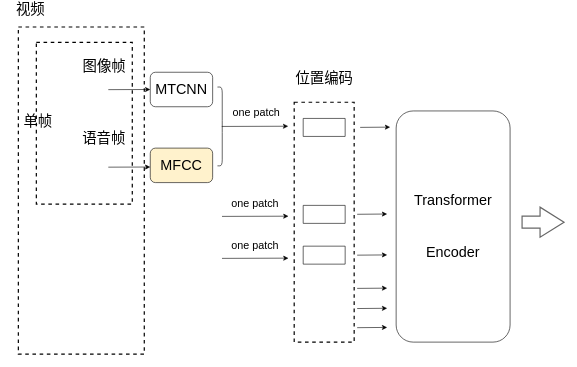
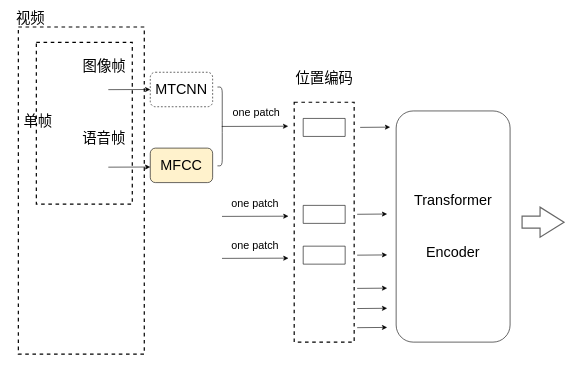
node "视频": moved (30, 9) -> (30, 18)
node "MTCNN": style solid -> dashed
